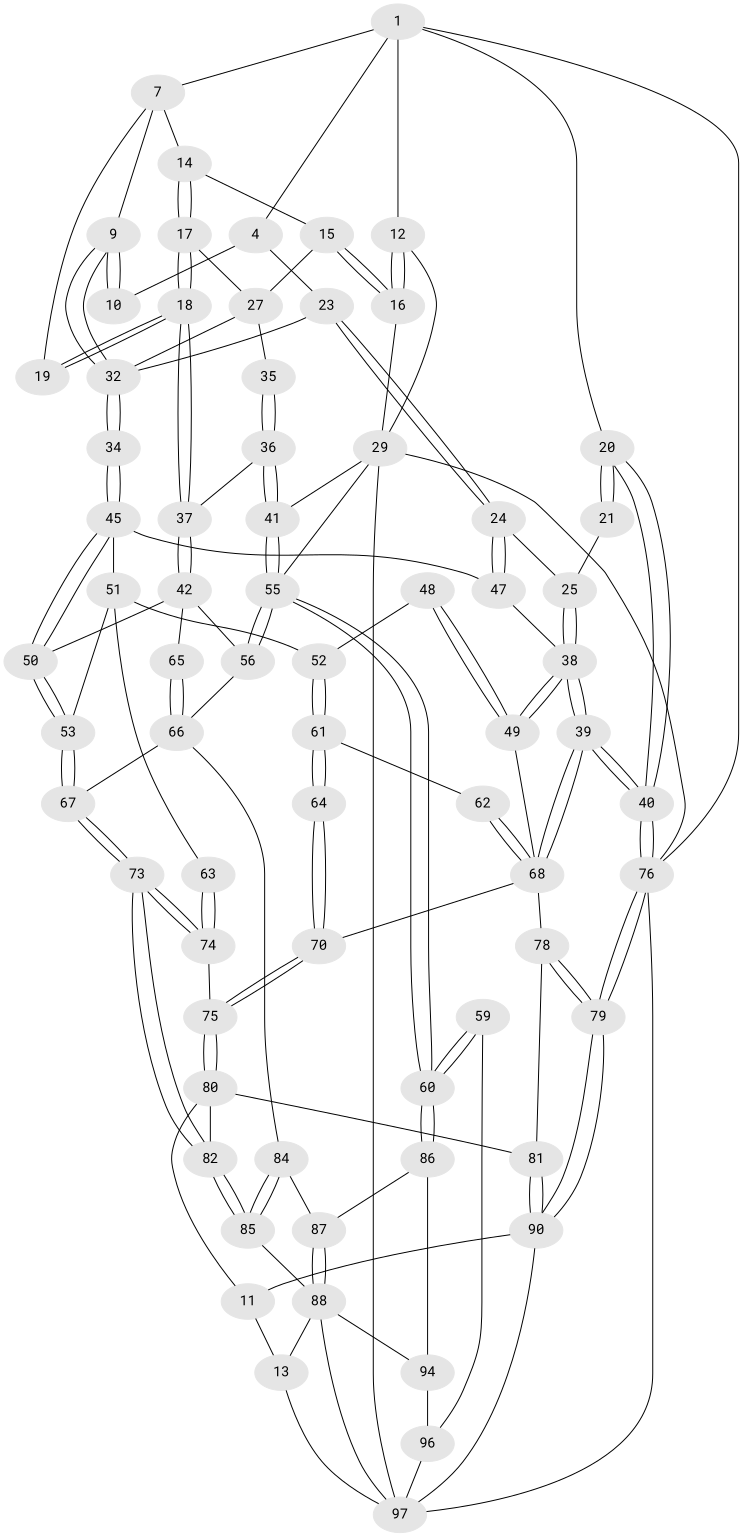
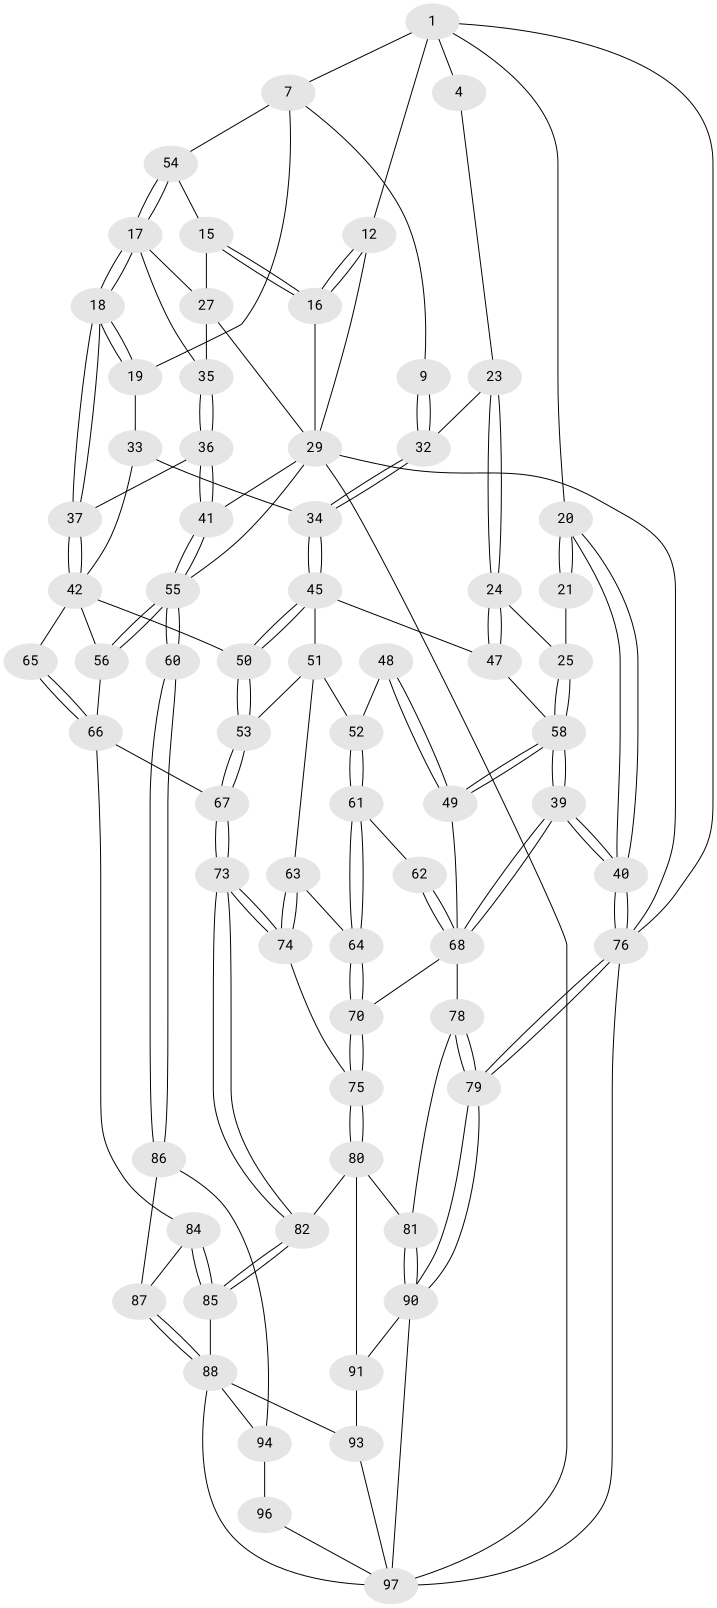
node "14": label "14" -> "54"
node "10": removed
edge "17" -- "35": added
edge "27" -- "32": now "27" -- "29"
node "33": added
node "38": label "38" -> "58"
edge "63" -- "64": added
node "59": removed
node "11": label "11" -> "91"
node "13": label "13" -> "93"
